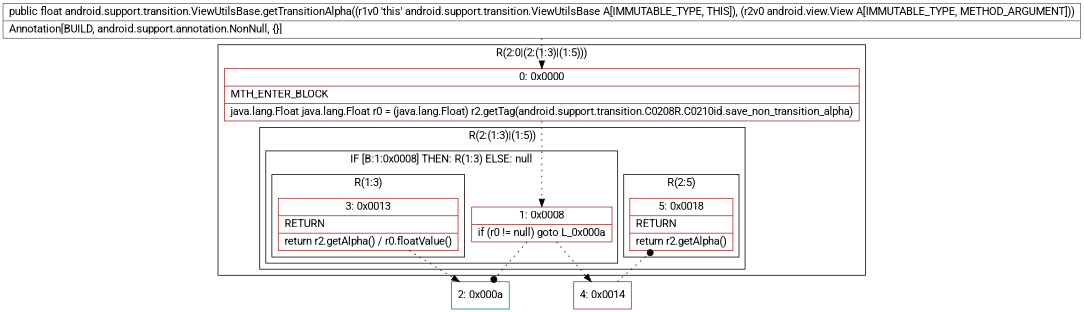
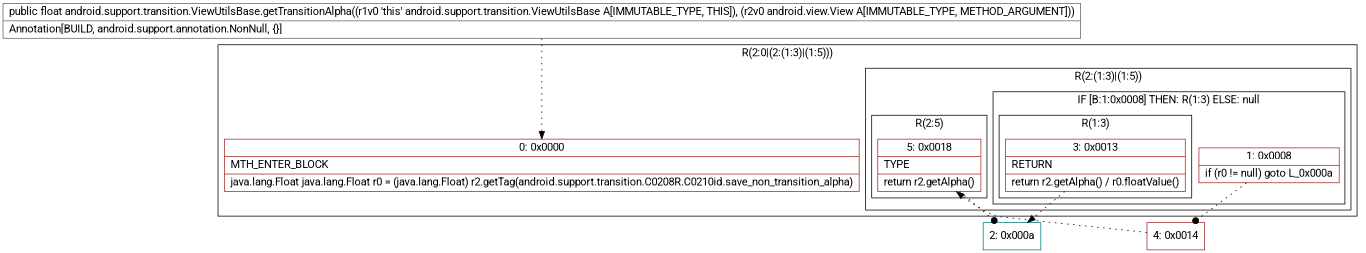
edge "0: 0x0000" -> "1: 0x0008": removed
node "5: 0x0018": text "RETURN" -> "TYPE"
edge "1: 0x0008" -> "2: 0x000a": now "5: 0x0018" -> "2: 0x000a"
edge "1: 0x0008" -> "4: 0x0014": arrowhead normal -> dot
edge "4: 0x0014" -> "5: 0x0018": arrowhead dot -> normal
